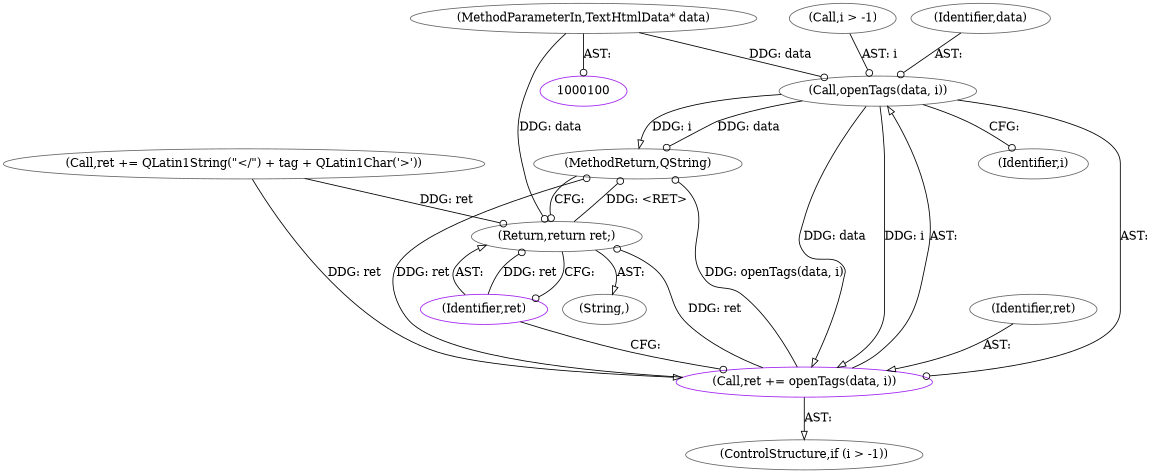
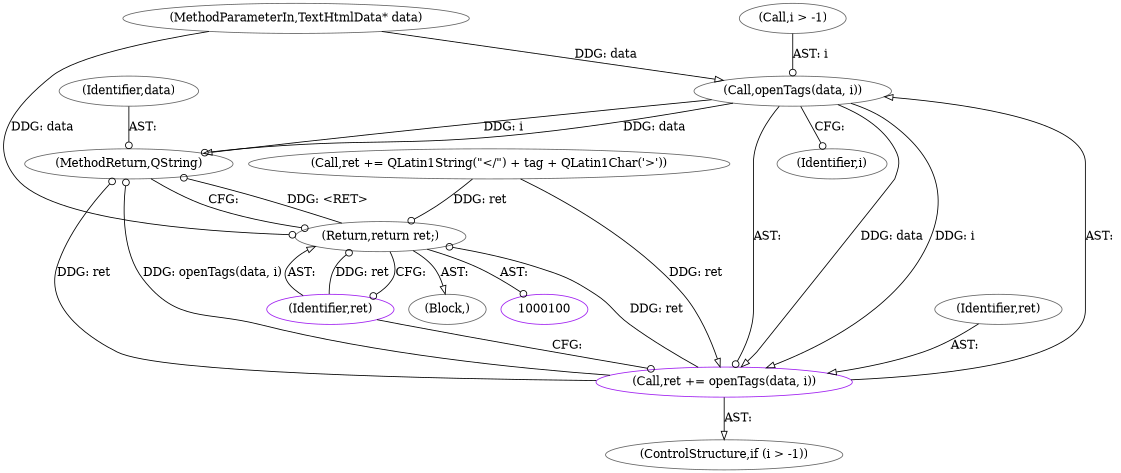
edge "(MethodParameterIn,TextHtmlData* data)" -> "1000100": now "(Return,return ret;)" -> "1000100"
edge "(Identifier,data)" -> "(Call,openTags(data, i))": now "(Identifier,data)" -> "(MethodReturn,QString)"
edge "(MethodParameterIn,TextHtmlData* data)" -> "(Call,openTags(data, i))": arrowhead odot -> onormal
node "(String,)": label "(String,)" -> "(Block,)"
